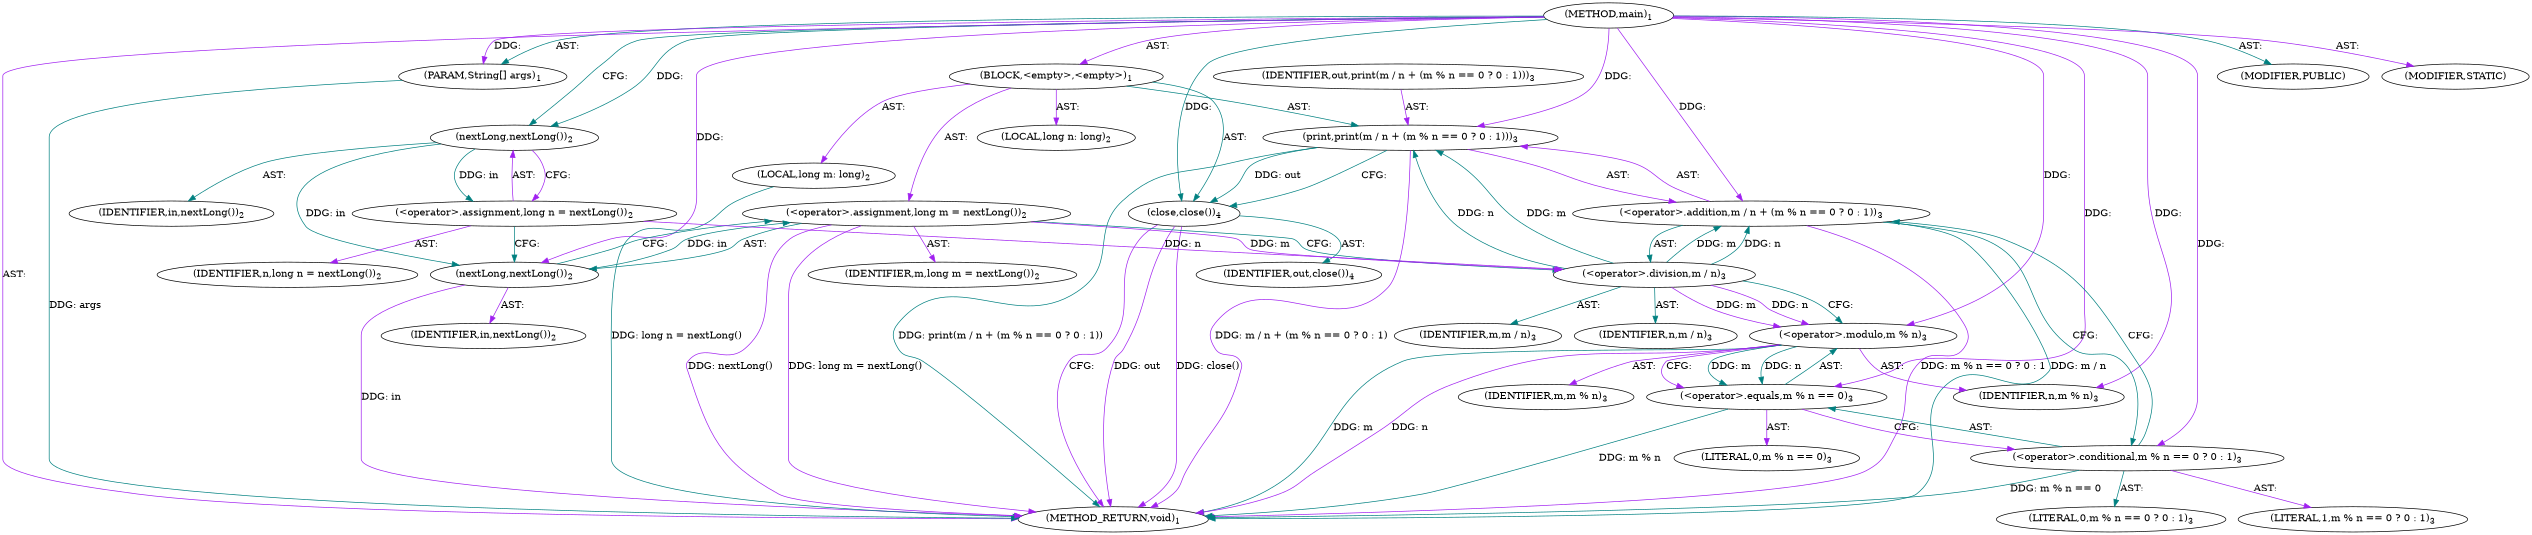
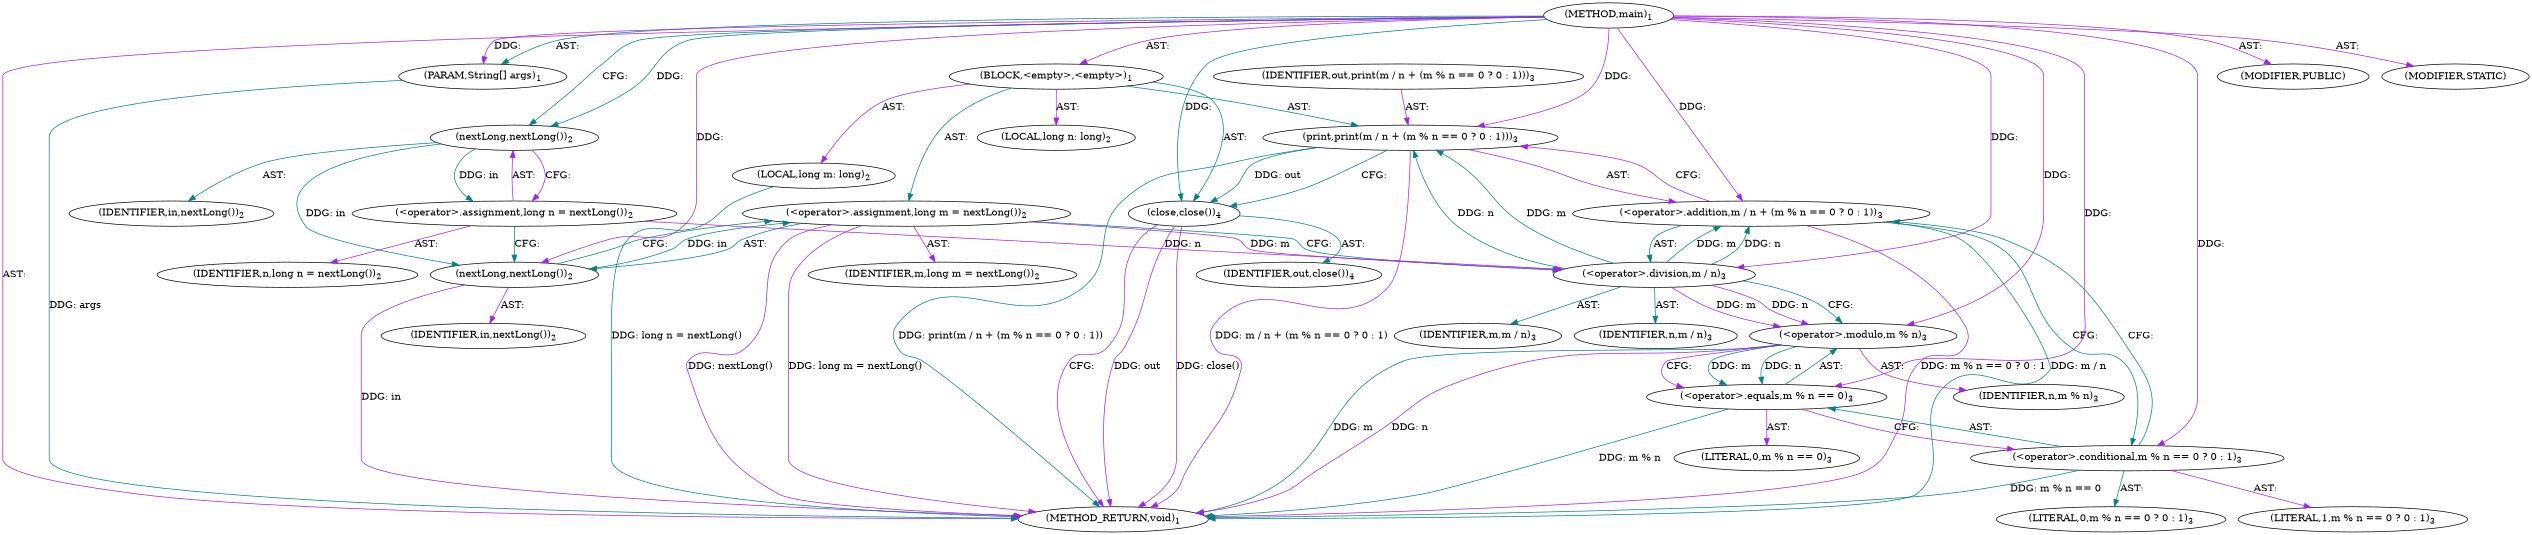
edge "(METHOD,main)" -> "(MODIFIER,PUBLIC)": color teal -> purple
edge "(METHOD,main)" -> "(IDENTIFIER,n,m % n)": now "(METHOD,main)" -> "(<operator>.division,m / n)"
edge "(BLOCK,<empty>,<empty>)" -> "(<operator>.assignment,long m = nextLong())": color purple -> teal
edge "(<operator>.addition,m / n + (m % n == 0 ? 0 : 1))" -> "(print,print(m / n + (m % n == 0 ? 0 : 1)))": label "AST: " -> "CFG: "
node "(IDENTIFIER,m,m % n)": removed
